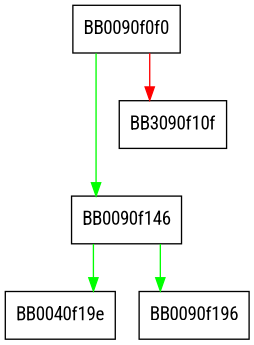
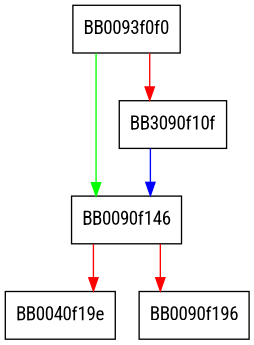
node "BB0090f0f0": label "BB0090f0f0" -> "BB0093f0f0"
edge "BB3090f10f" -> "BB0090f146": added
edge "BB0090f146" -> "BB0040f19e": color green -> red
edge "BB0090f146" -> "BB0090f196": color green -> red
